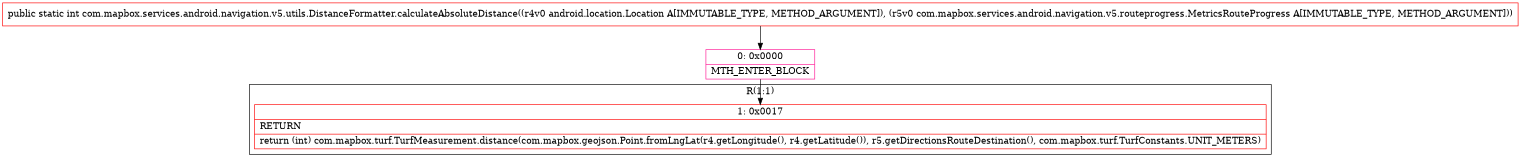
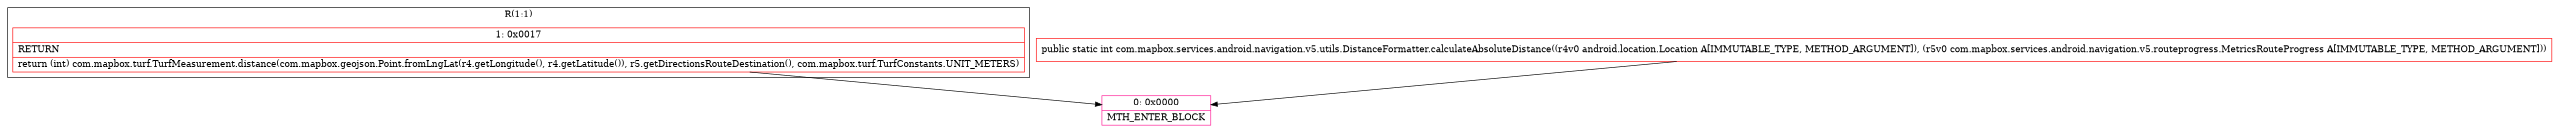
edge "0: 0x0000" -> "1: 0x0017": reversed
